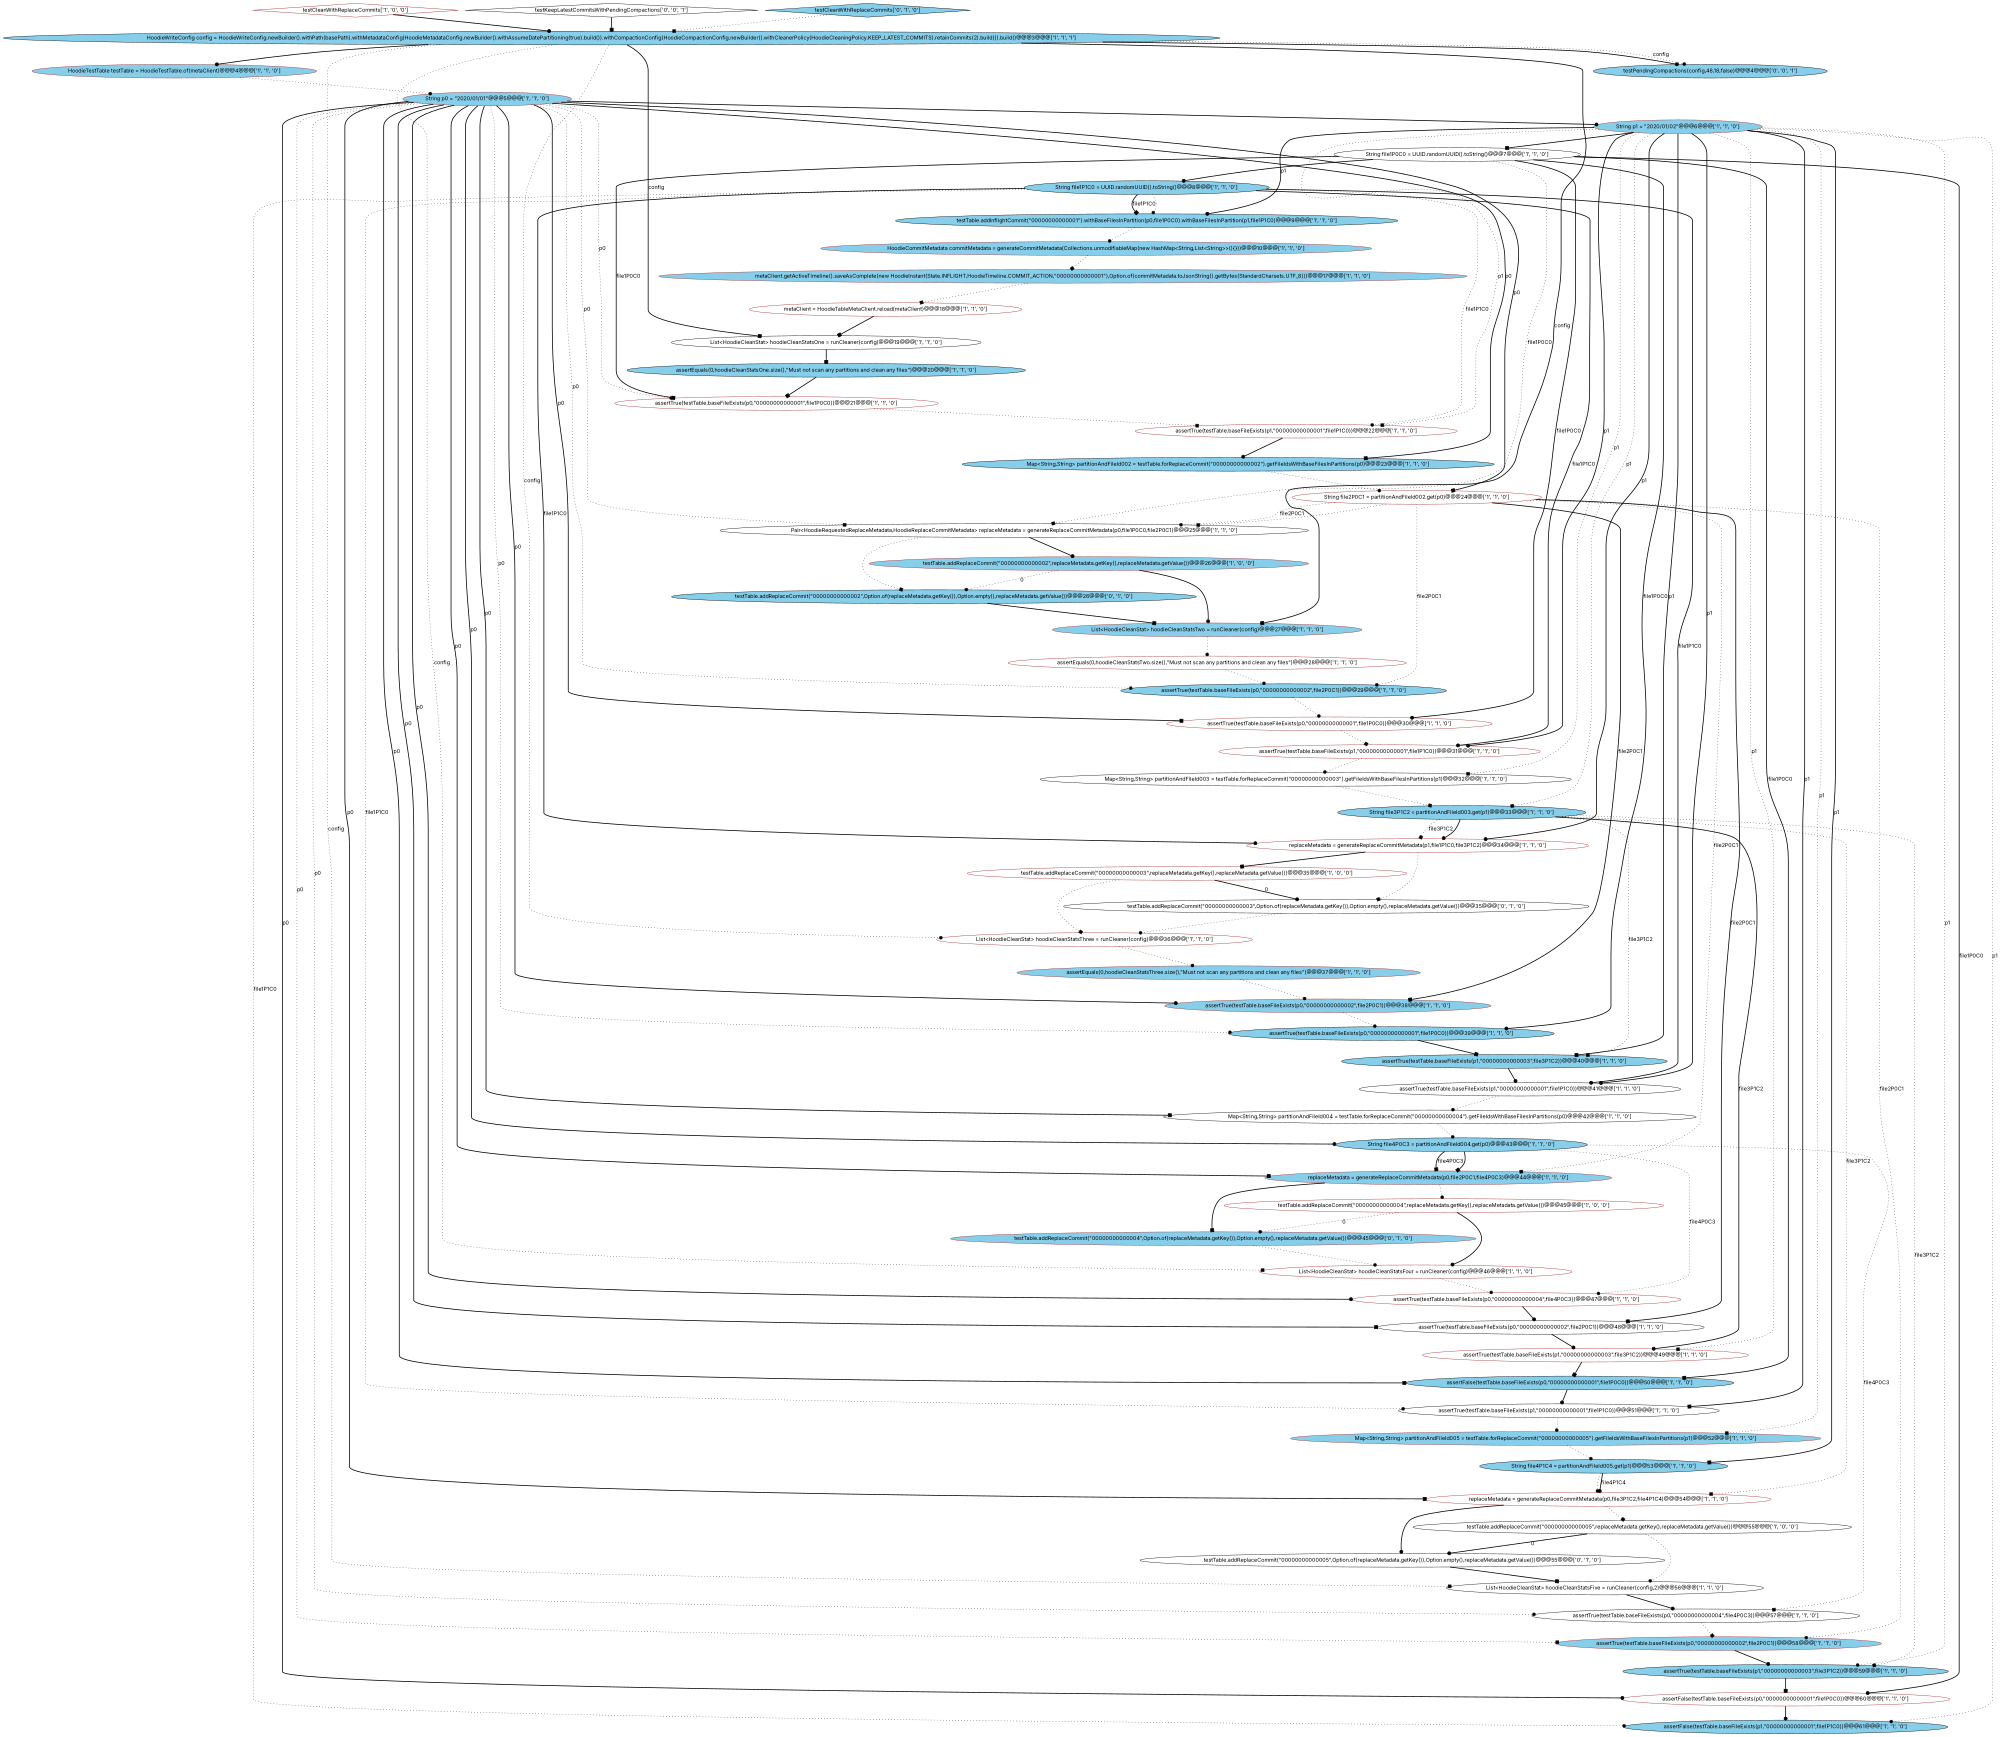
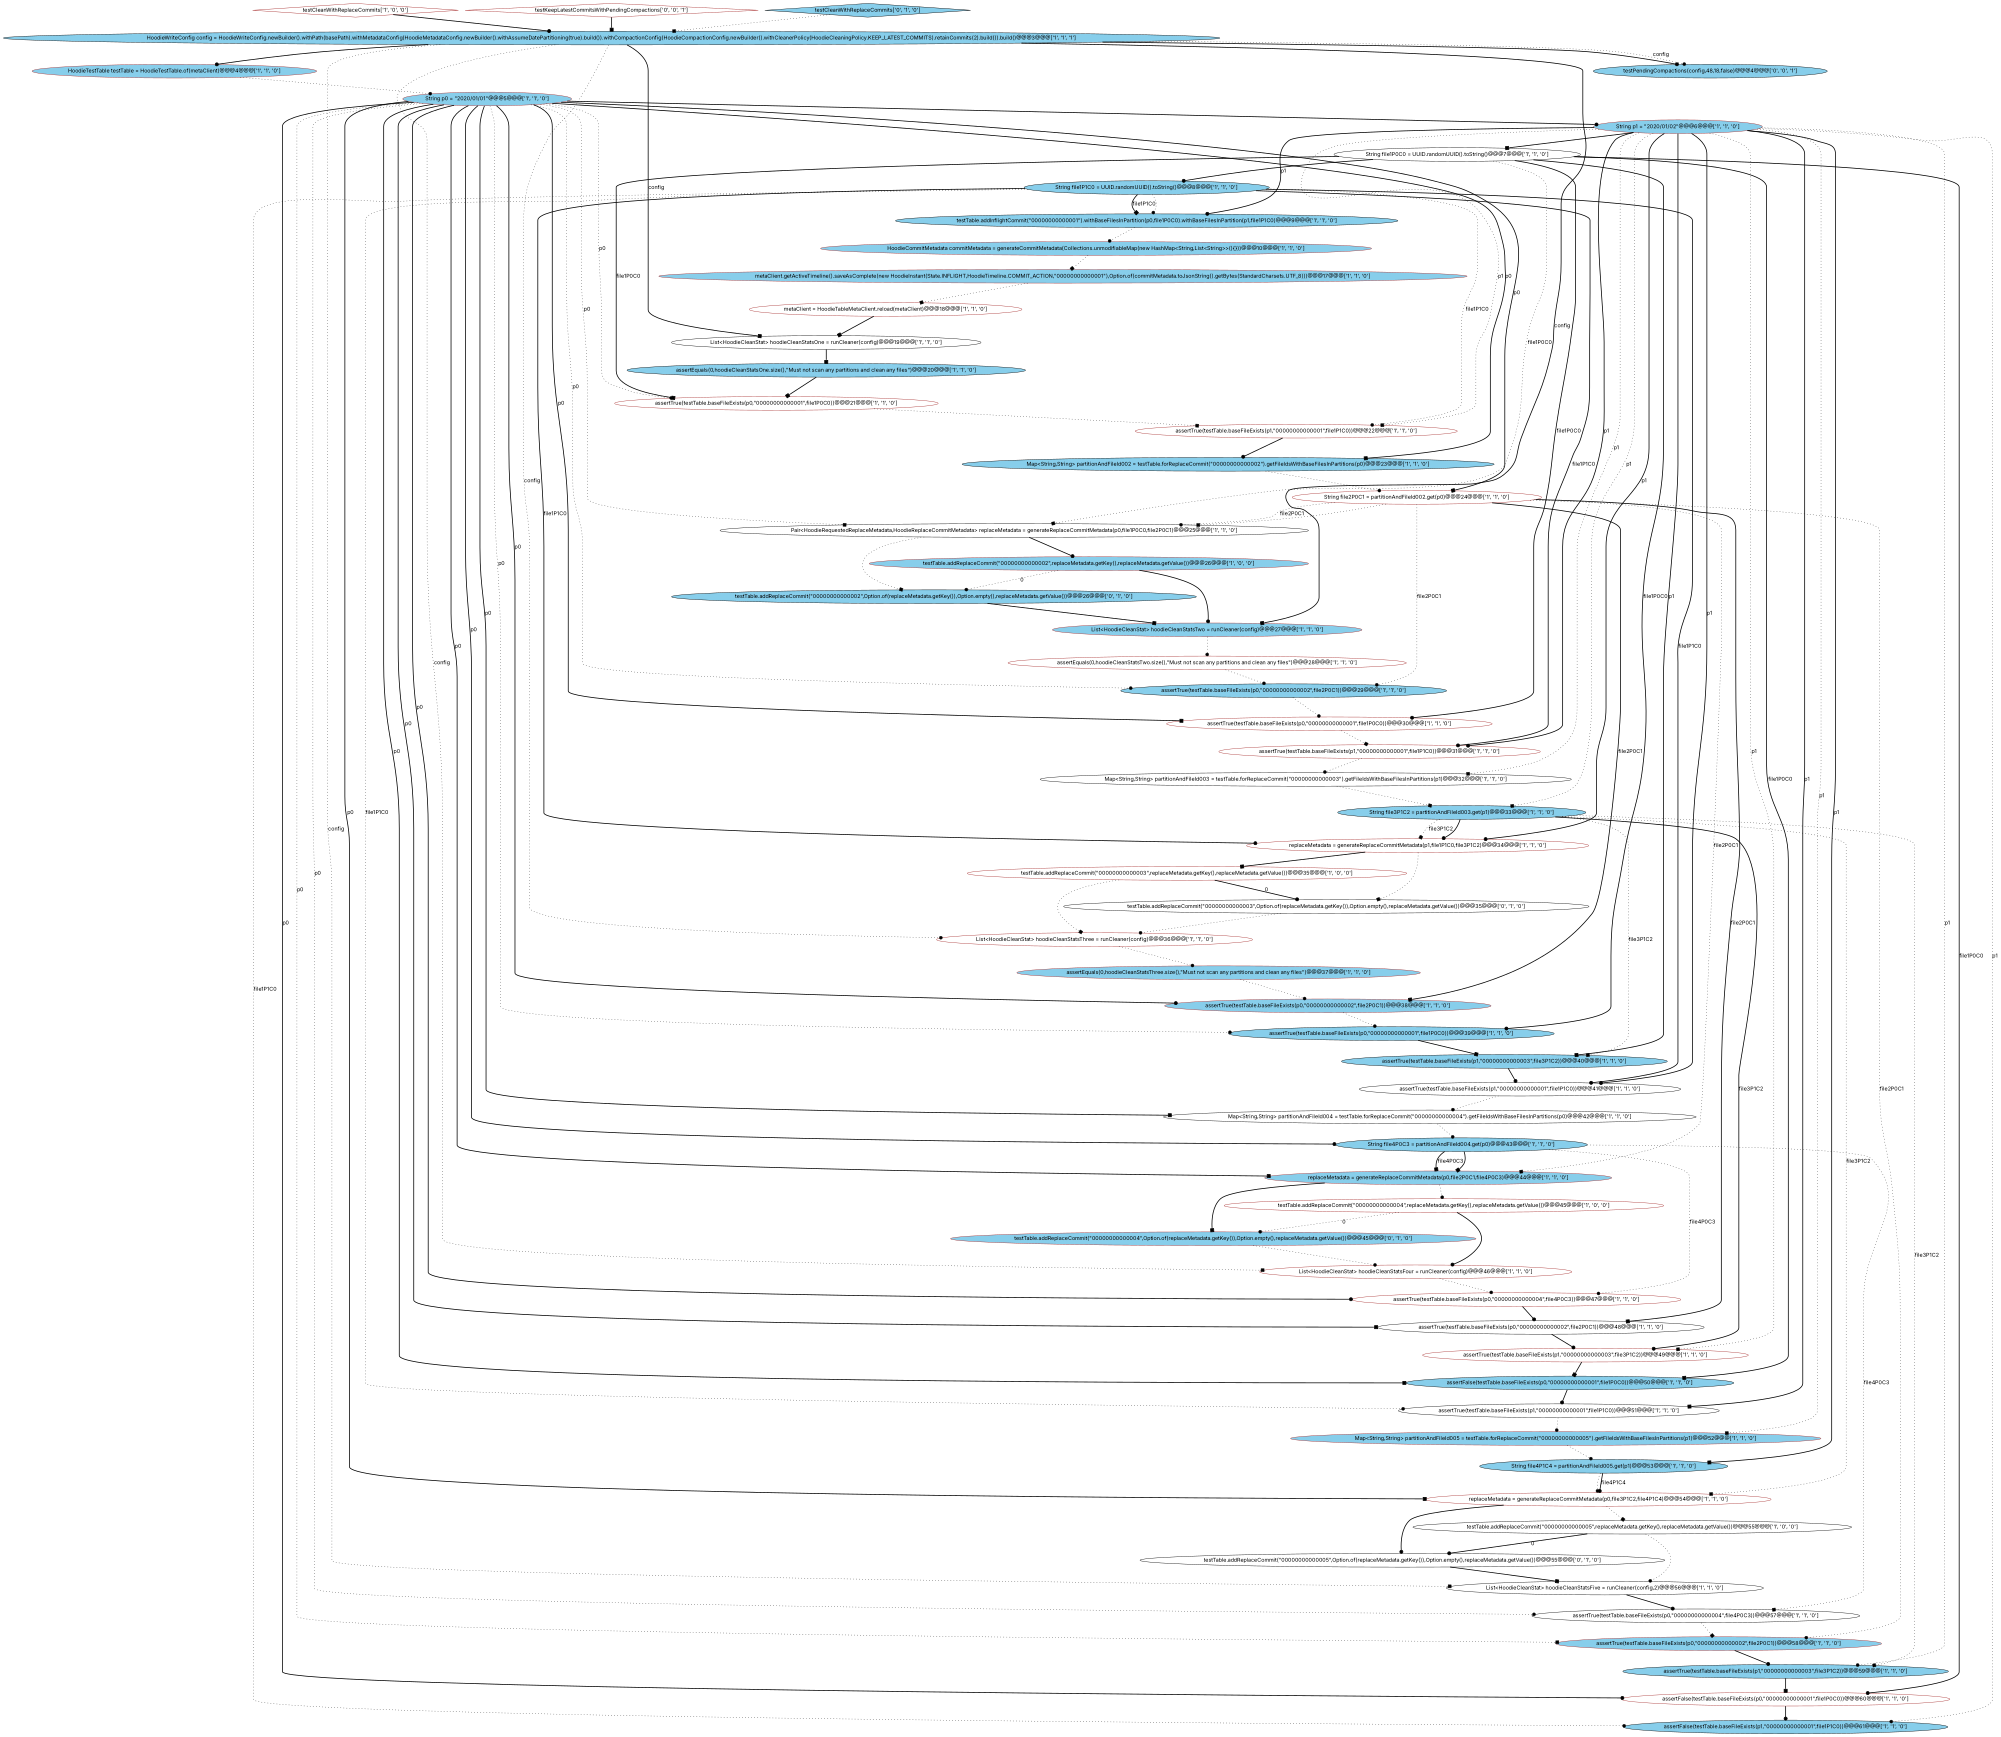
node "testKeepLatestCommitsWithPendingCompactions['0', '0', '1']": color black -> brown
